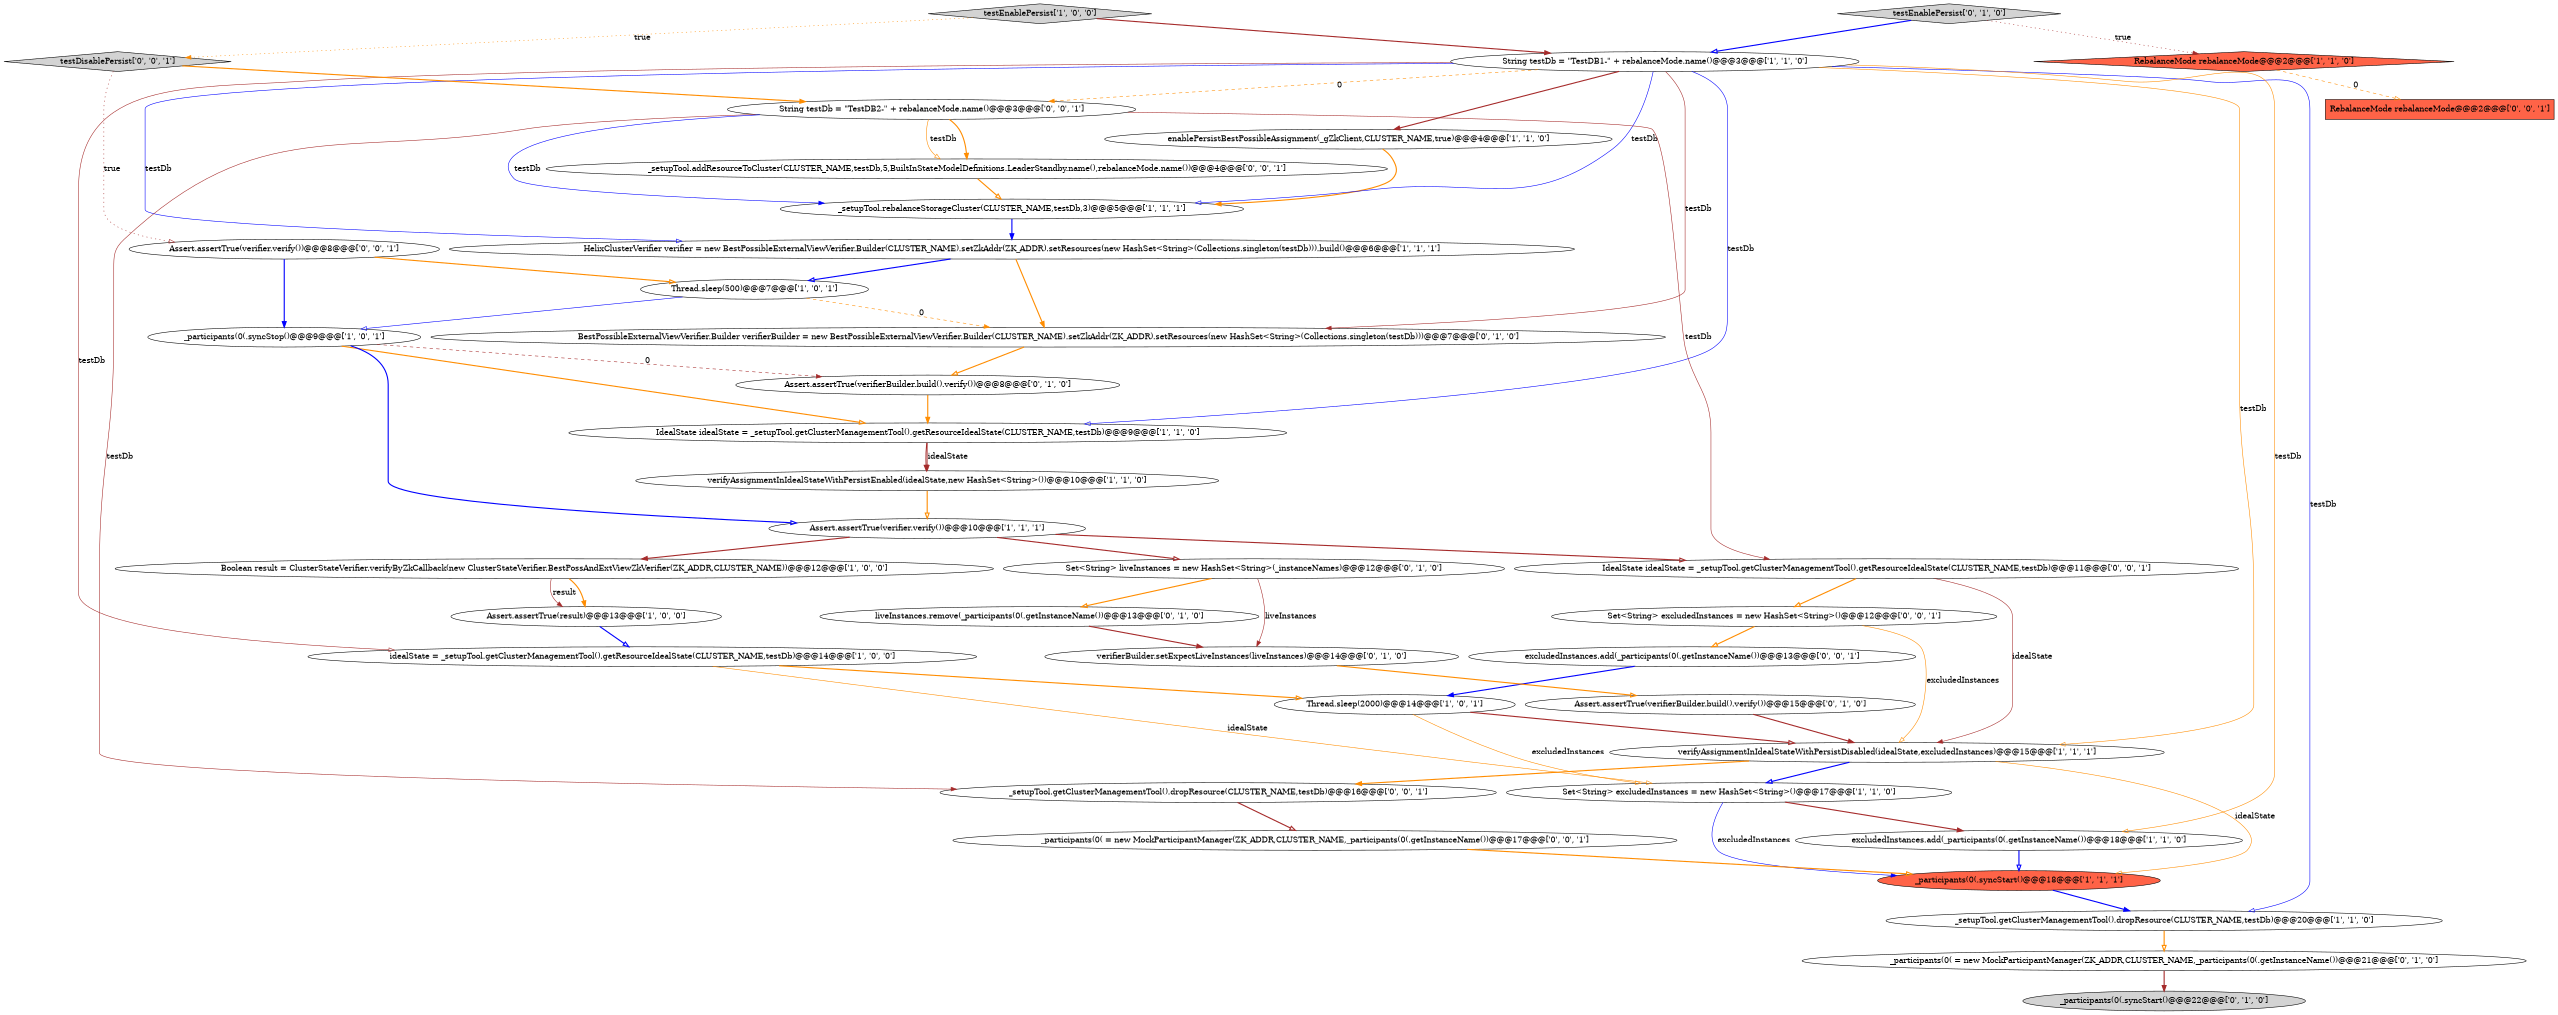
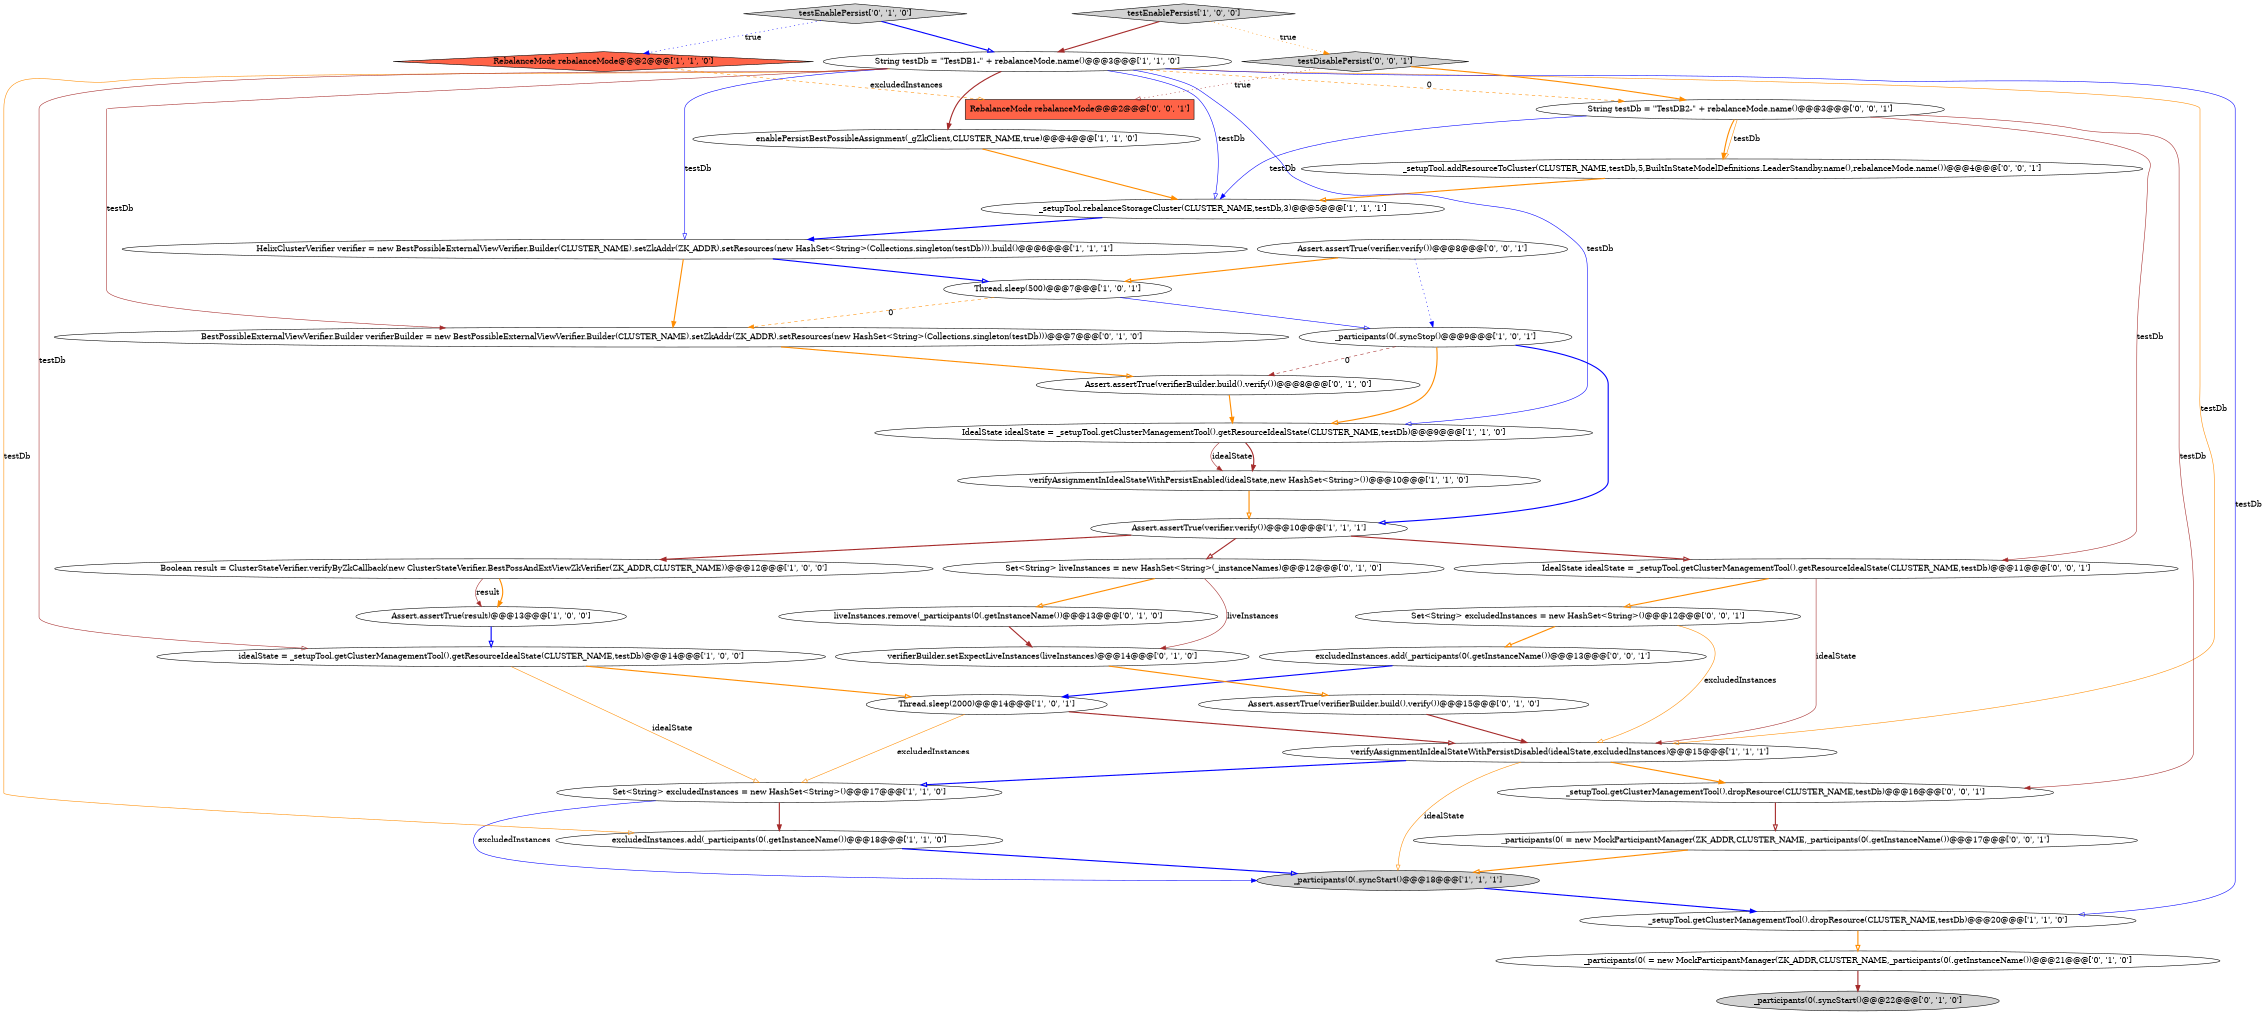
edge "testEnablePersist['0', '1', '0']" -> "RebalanceMode rebalanceMode@@@2@@@['1', '1', '0']": color brown -> blue
edge "RebalanceMode rebalanceMode@@@2@@@['1', '1', '0']" -> "RebalanceMode rebalanceMode@@@2@@@['0', '0', '1']": label "0" -> "excludedInstances"
edge "testDisablePersist['0', '0', '1']" -> "Assert.assertTrue(verifier.verify())@@@8@@@['0', '0', '1']": now "testDisablePersist['0', '0', '1']" -> "RebalanceMode rebalanceMode@@@2@@@['0', '0', '1']"
edge "Assert.assertTrue(verifier.verify())@@@8@@@['0', '0', '1']" -> "_participants(0(.syncStop()@@@9@@@['1', '0', '1']": style bold -> dotted
node "_participants(0(.syncStart()@@@18@@@['1', '1', '1']": fillcolor tomato -> lightgray
